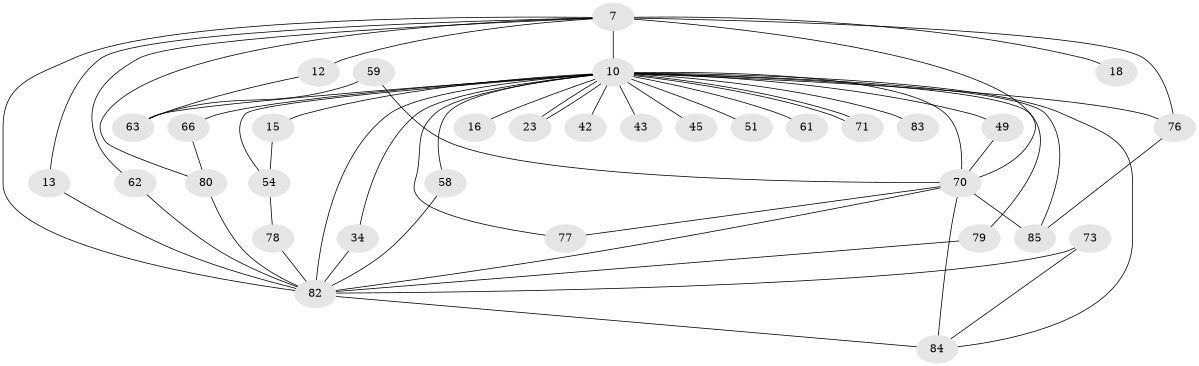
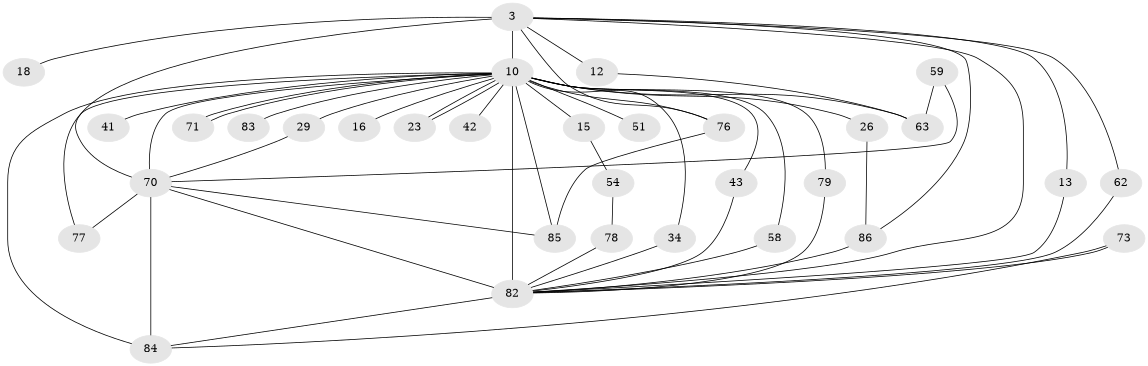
node "7": label "7" -> "3"
edge "10" -- "54": removed
node "66": label "66" -> "26"
node "45": removed
node "61": label "61" -> "41"
node "49": label "49" -> "29"
node "80": label "80" -> "86"
edge "43" -- "82": added
